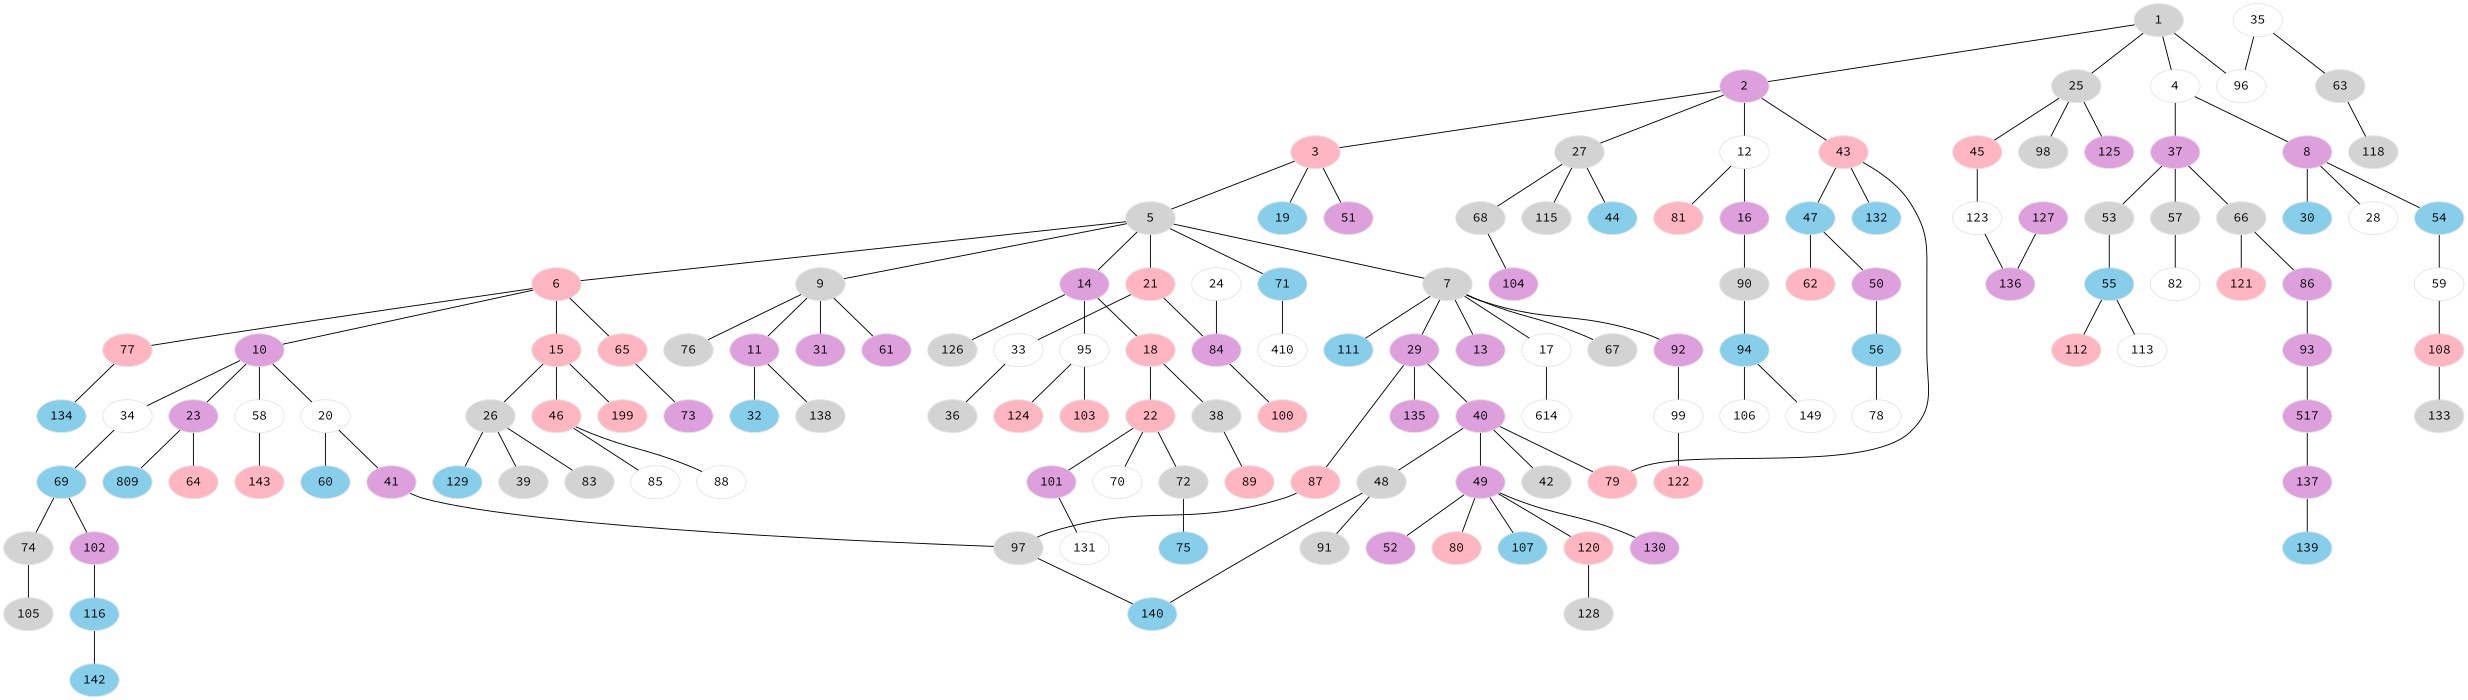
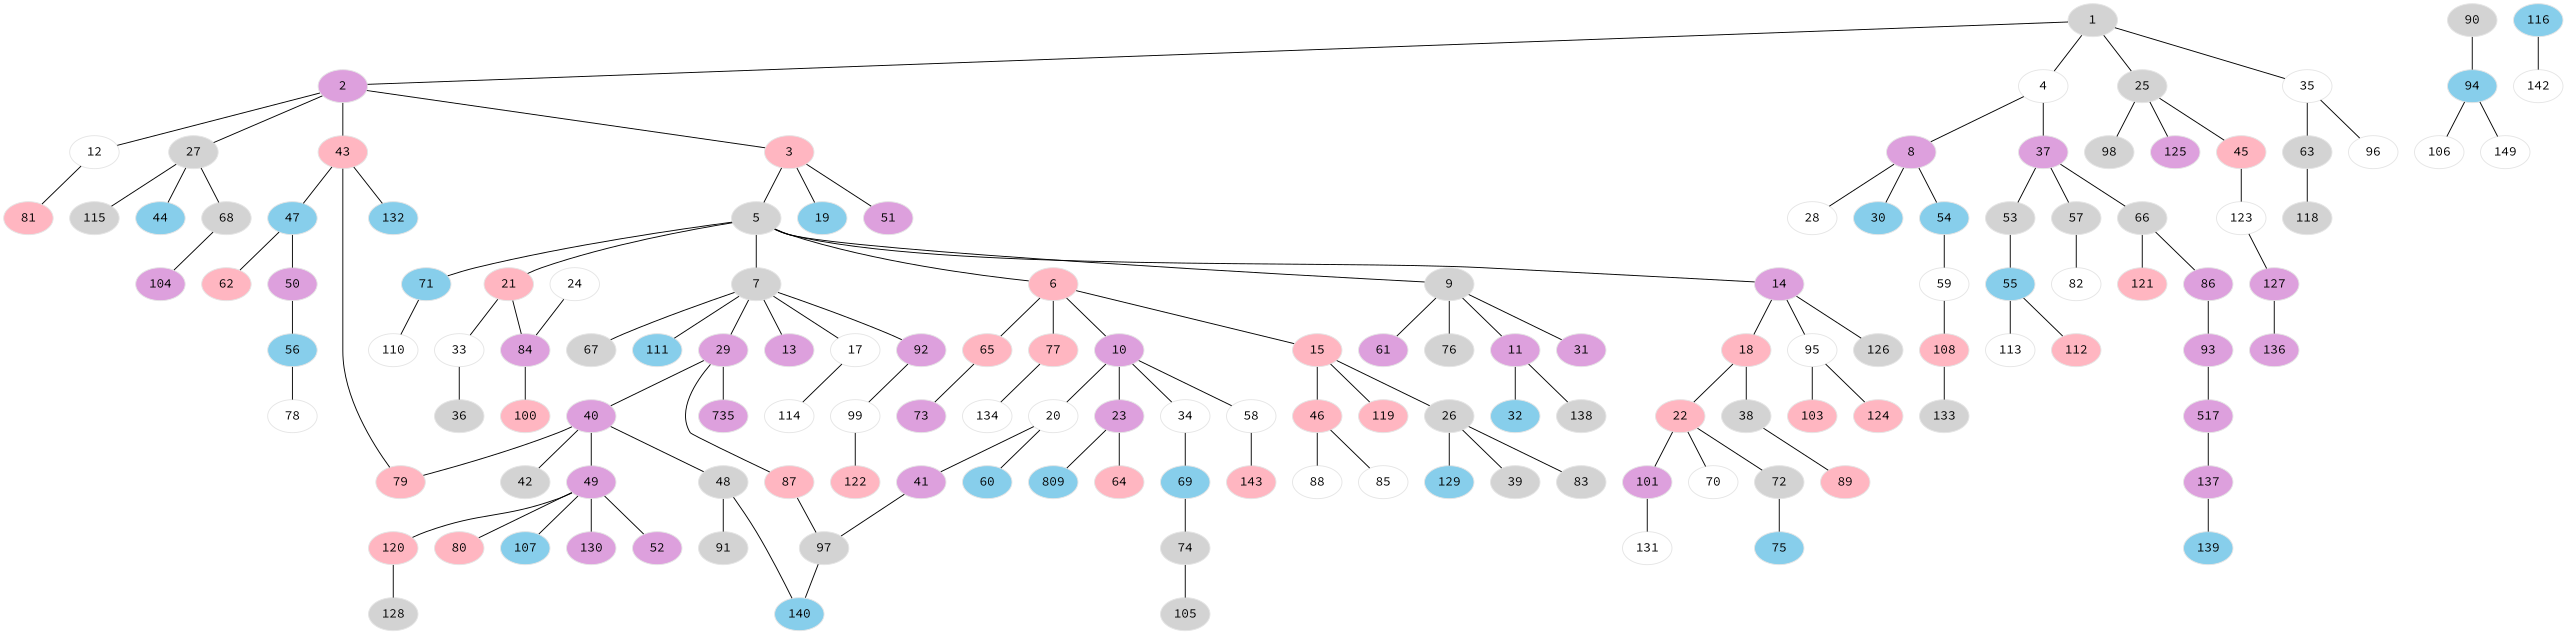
edge "1" -- "96": now "1" -- "35"
node "16": removed
edge "123" -- "136": now "123" -- "127"
node "410": label "410" -> "110"
node "134": fillcolor skyblue -> white
node "199": label "199" -> "119"
node "135": label "135" -> "735"
node "614": label "614" -> "114"
node "102": removed
node "142": fillcolor skyblue -> white
